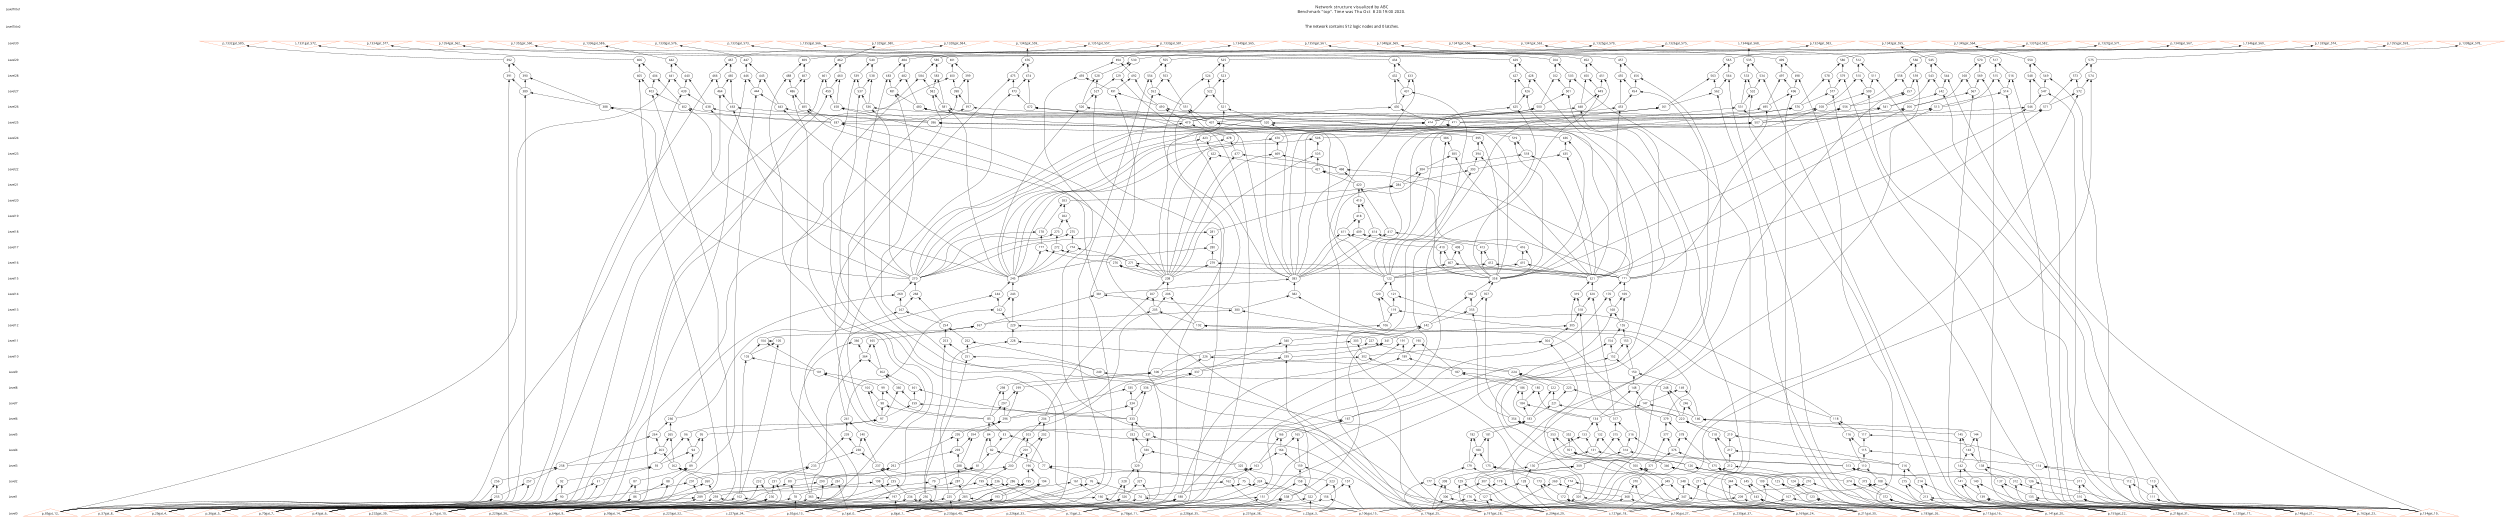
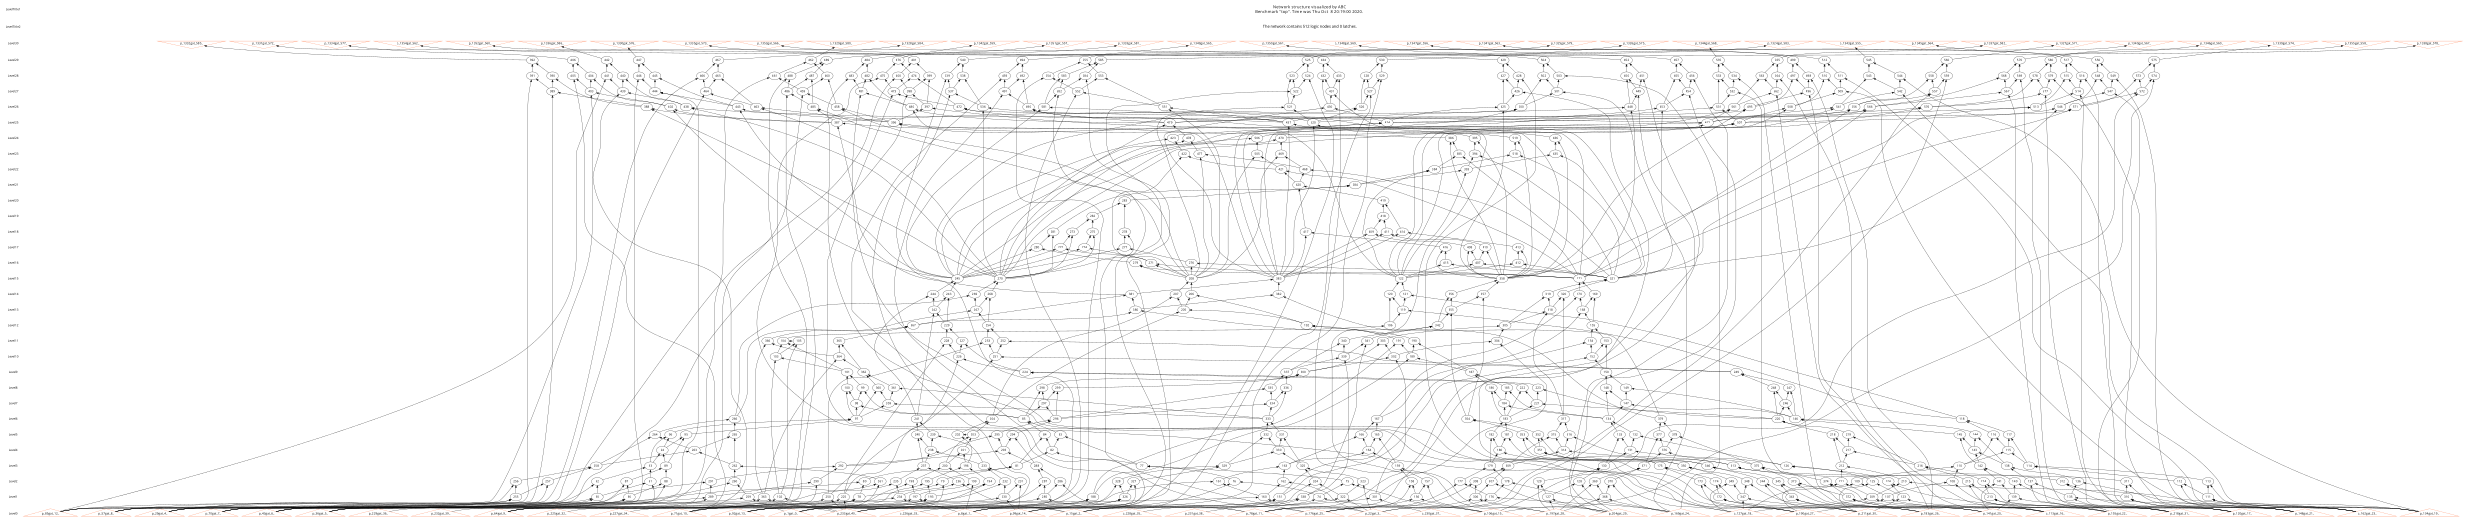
node "247": added
edge "201" -> "202": now "203" -> "202"
